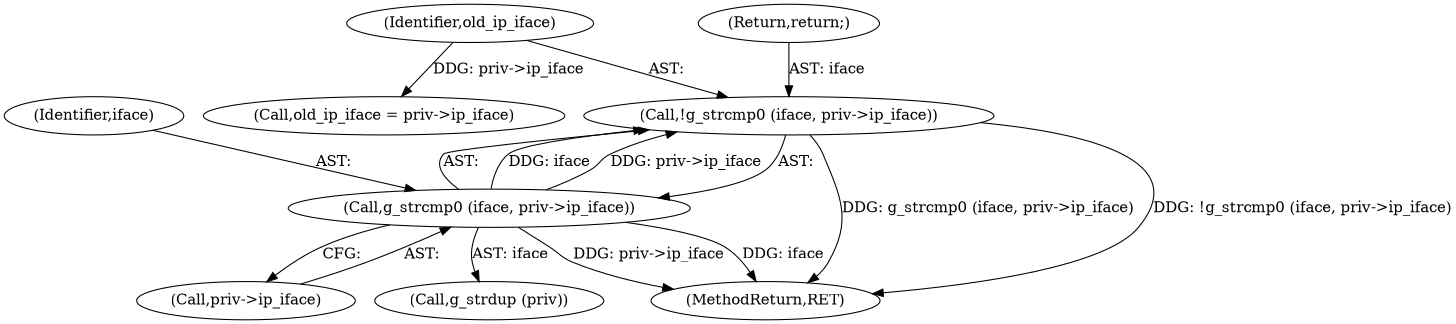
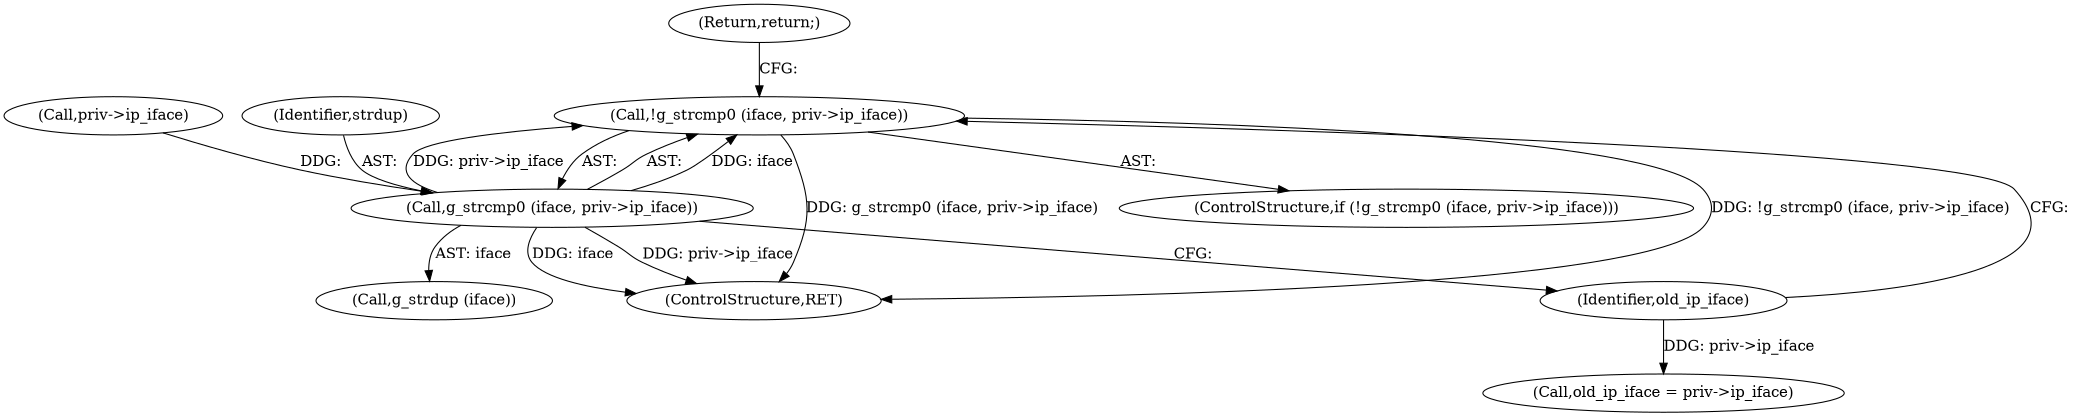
edge "(Identifier,old_ip_iface)" -> "(Call,!g_strcmp0 (iface, priv->ip_iface))": label "AST: " -> "CFG: "
edge "(Return,return;)" -> "(Call,!g_strcmp0 (iface, priv->ip_iface))": label "AST: iface" -> "CFG: "
node "(Identifier,iface)": label "(Identifier,iface)" -> "(Identifier,strdup)"
node "(ControlStructure,if (!g_strcmp0 (iface, priv->ip_iface)))": added
edge "(Call,g_strcmp0 (iface, priv->ip_iface))" -> "(Call,priv->ip_iface)": now "(Call,g_strcmp0 (iface, priv->ip_iface))" -> "(Identifier,old_ip_iface)"
edge "(Call,priv->ip_iface)" -> "(Call,g_strcmp0 (iface, priv->ip_iface))": label "AST: " -> "DDG: "
node "(Call,g_strdup (priv))": label "(Call,g_strdup (priv))" -> "(Call,g_strdup (iface))"
node "(MethodReturn,RET)": label "(MethodReturn,RET)" -> "(ControlStructure,RET)"
